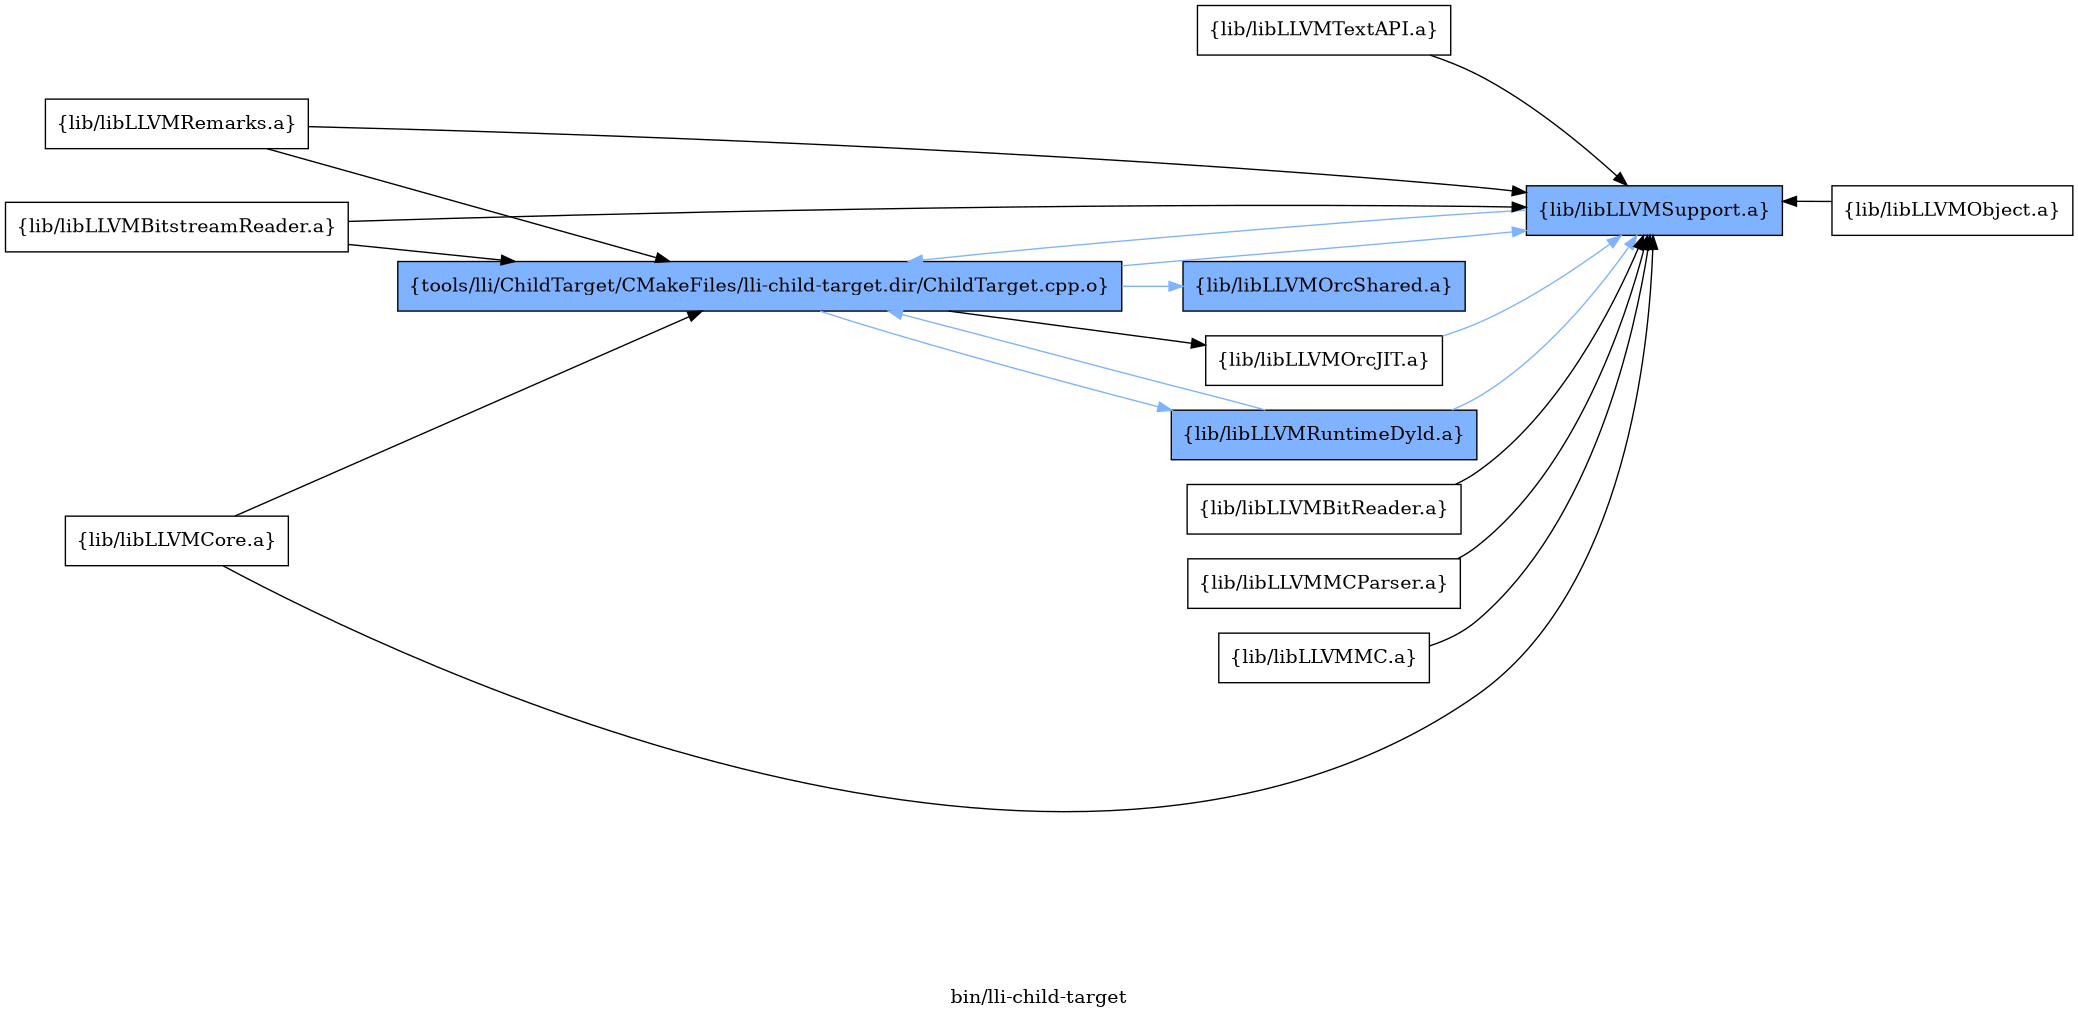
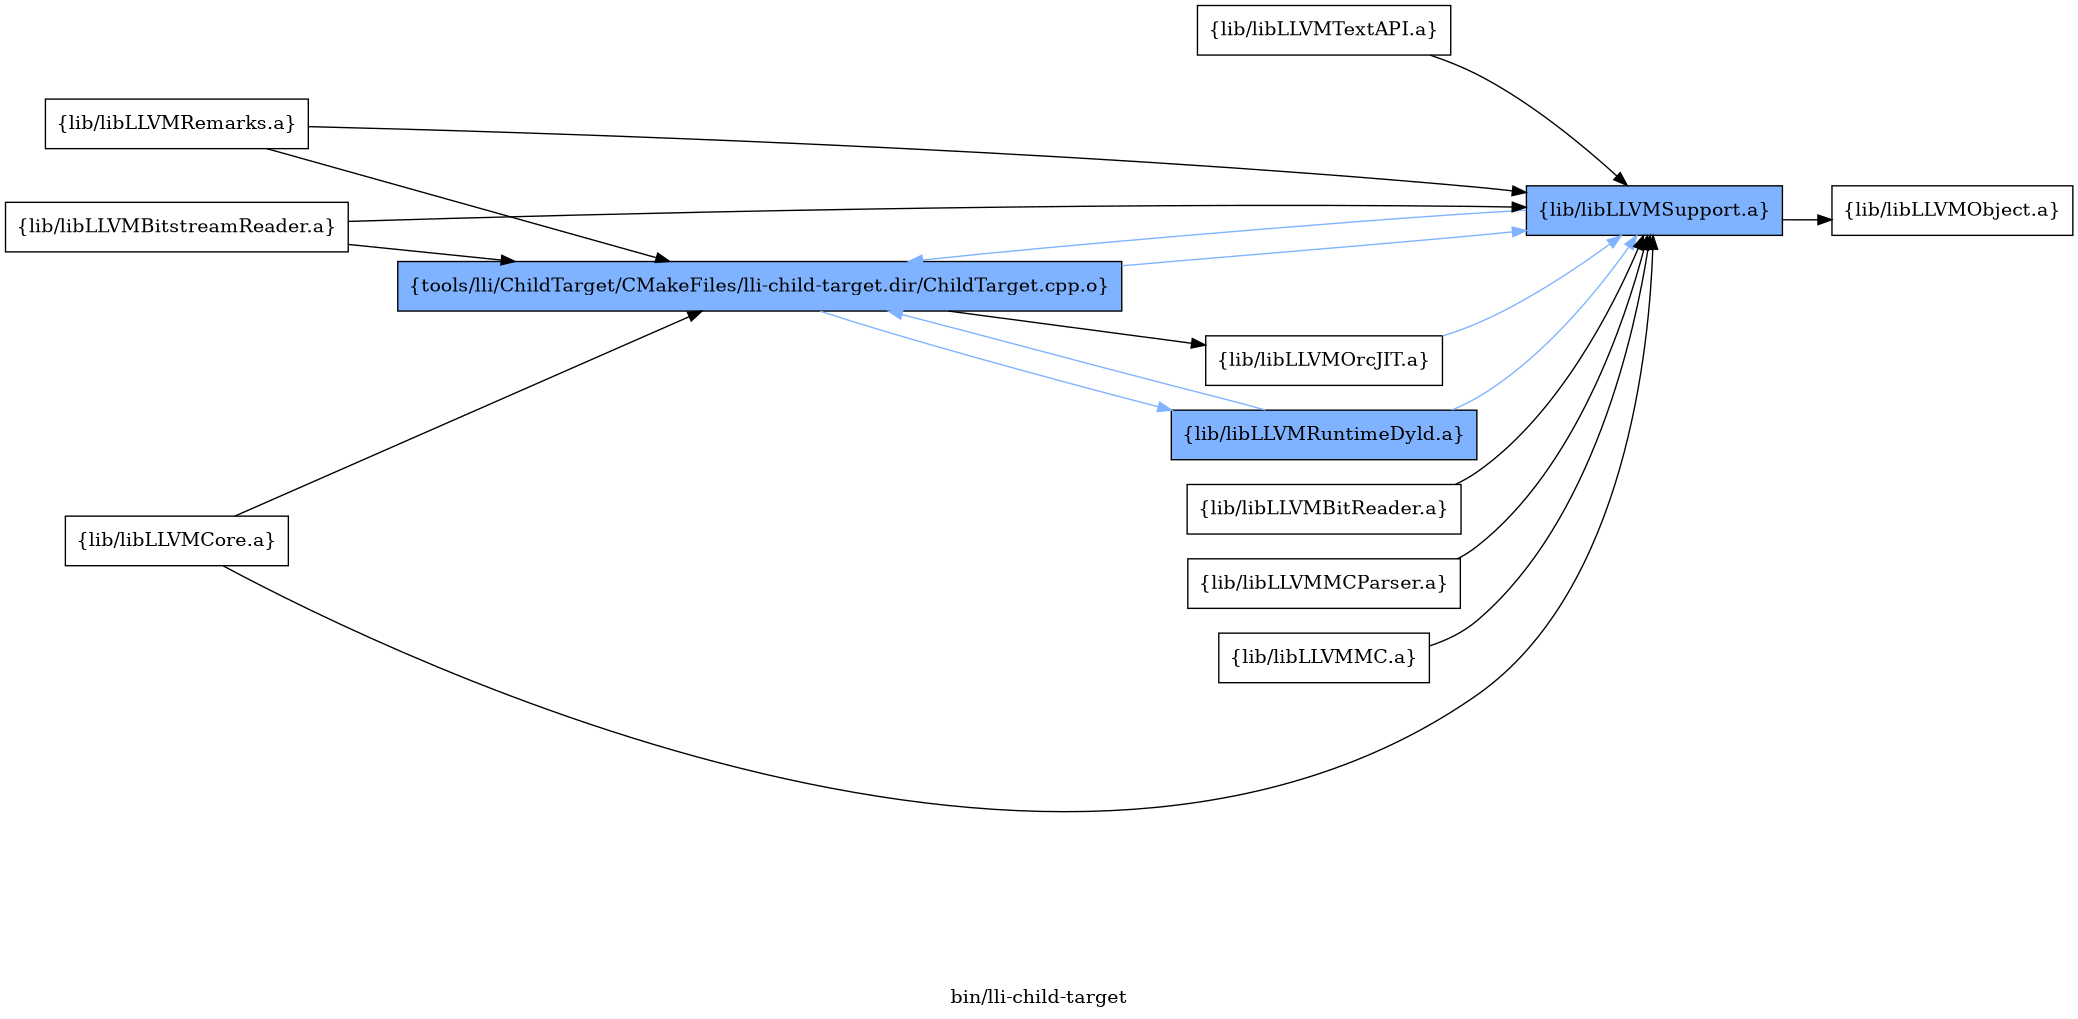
edge "{lib/libLLVMObject.a}" -> "{lib/libLLVMSupport.a}": reversed
node "{lib/libLLVMOrcShared.a}": removed
